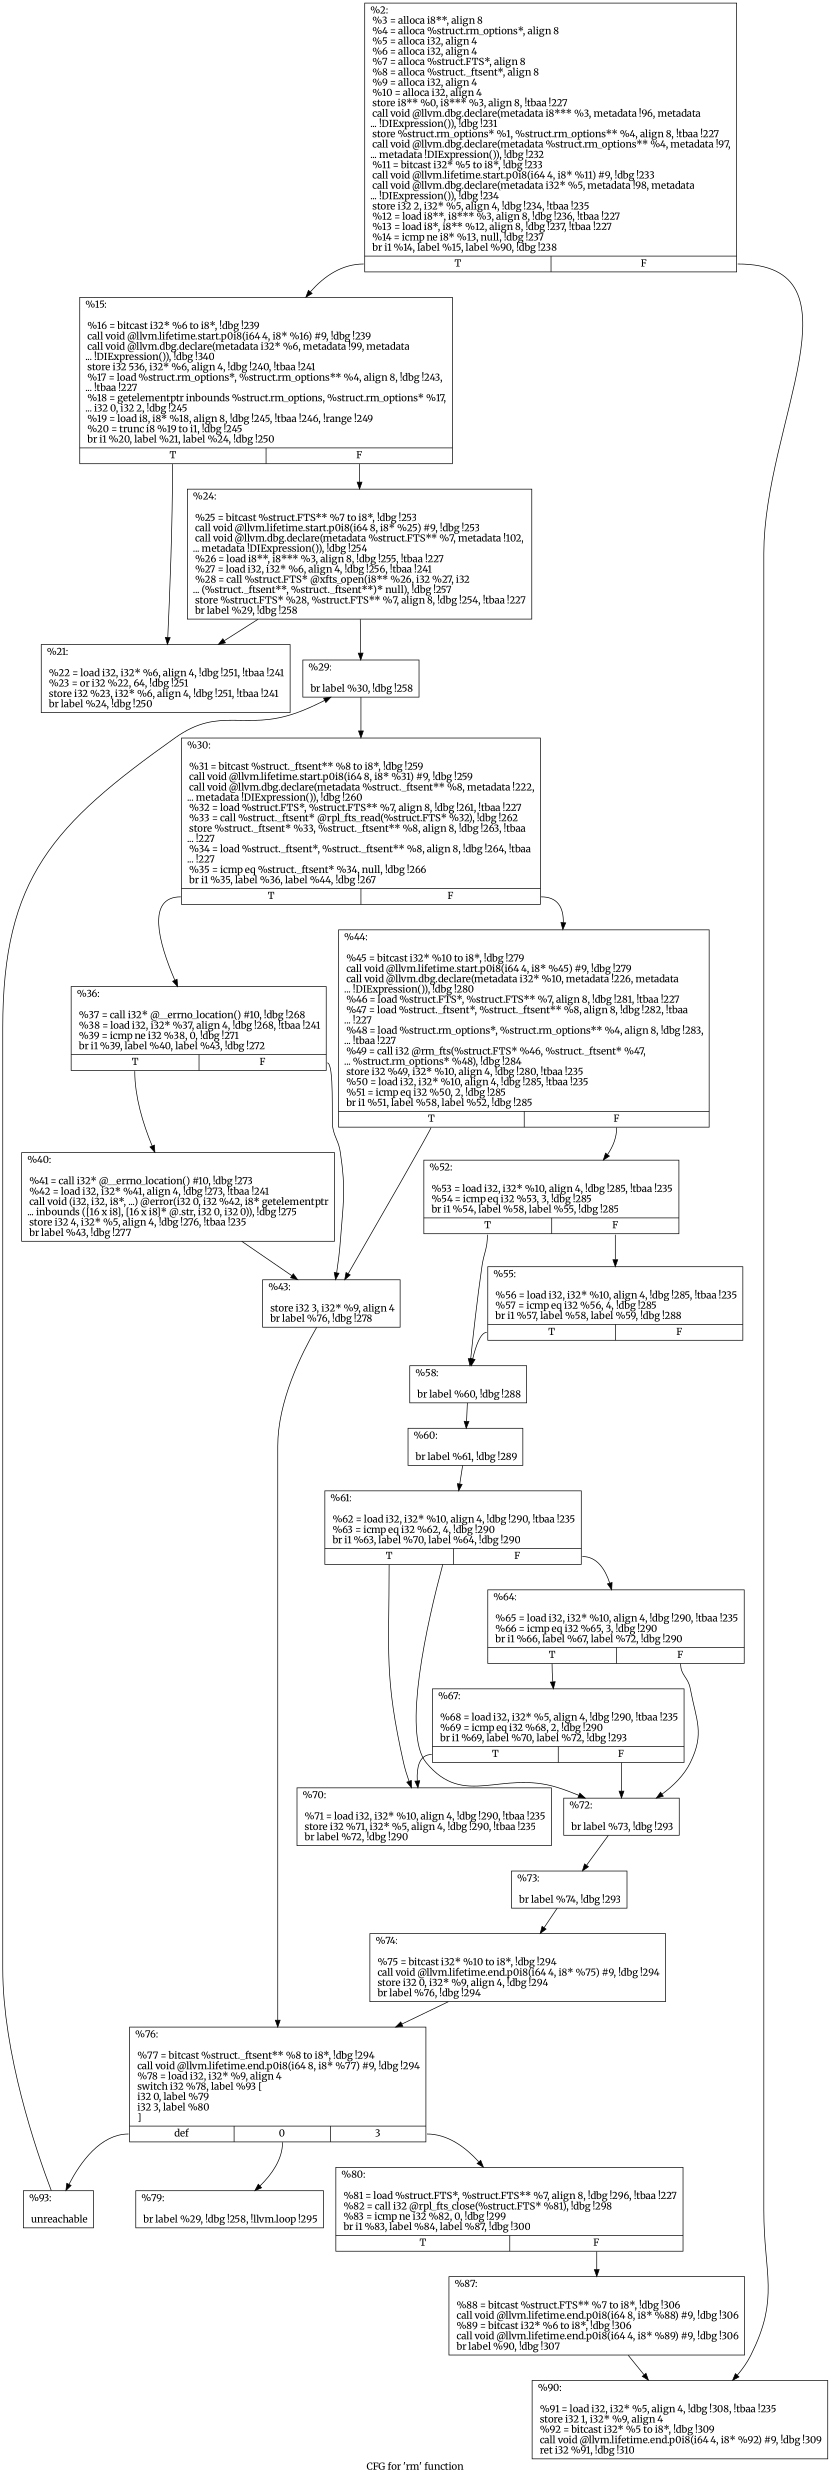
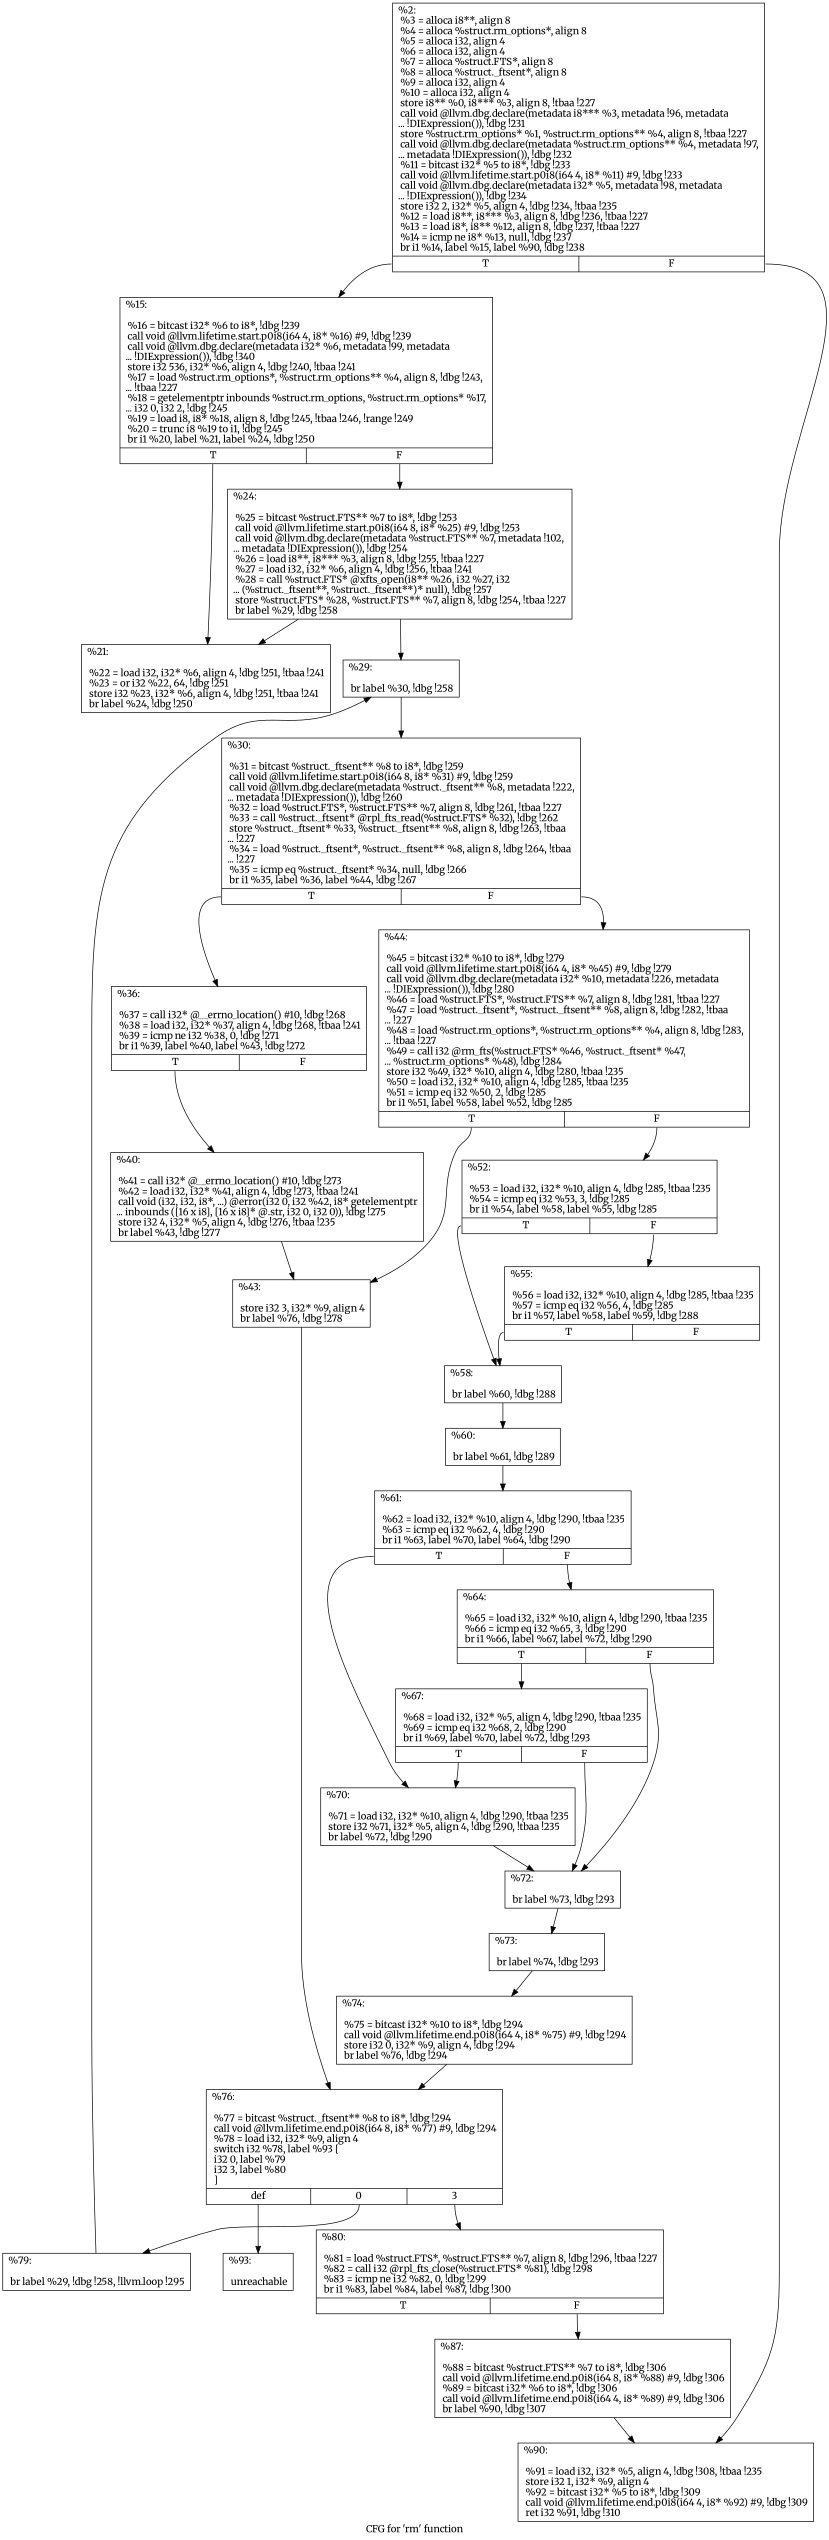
edge "%36:" -> "%43:": removed
edge "%93:" -> "%29:": now "%79:" -> "%29:"
edge "%61:" -> "%72:": now "%70:" -> "%72:"
